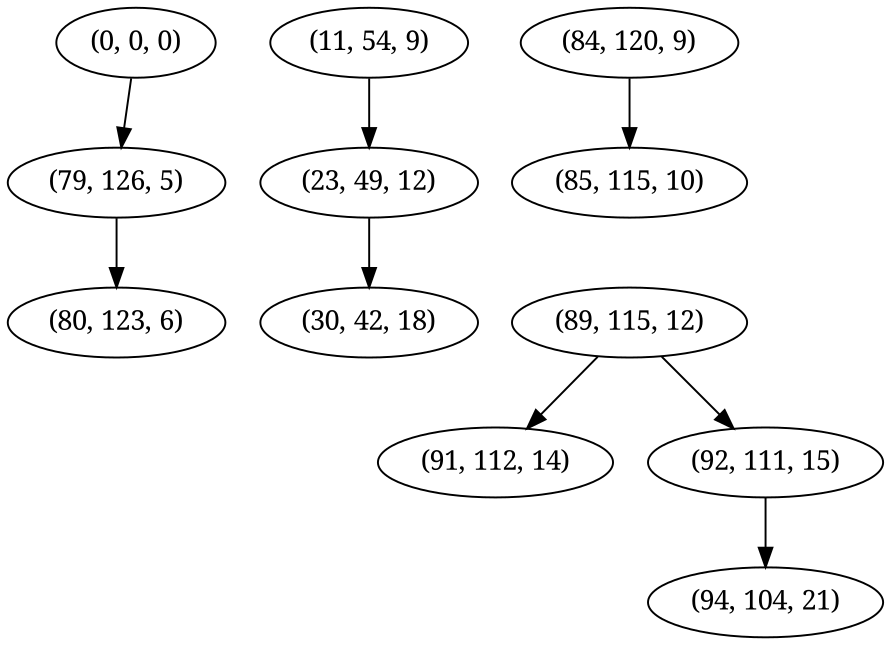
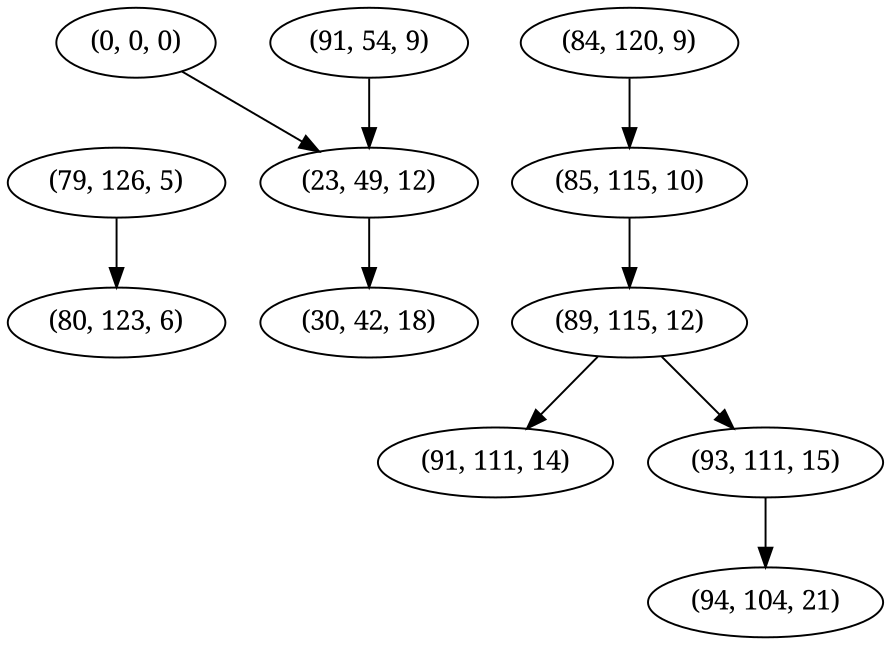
node "(11, 54, 9)": label "(11, 54, 9)" -> "(91, 54, 9)"
edge "(0, 0, 0)" -> "(79, 126, 5)": now "(0, 0, 0)" -> "(23, 49, 12)"
edge "(85, 115, 10)" -> "(89, 115, 12)": added
node "(91, 112, 14)": label "(91, 112, 14)" -> "(91, 111, 14)"
node "(92, 111, 15)": label "(92, 111, 15)" -> "(93, 111, 15)"
